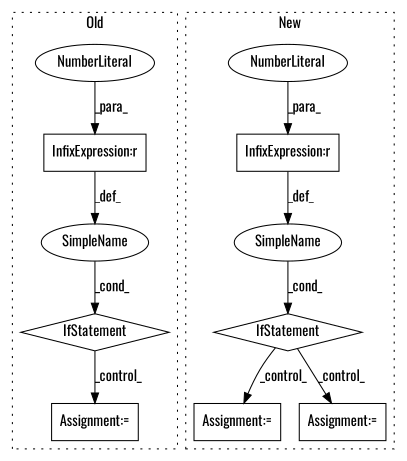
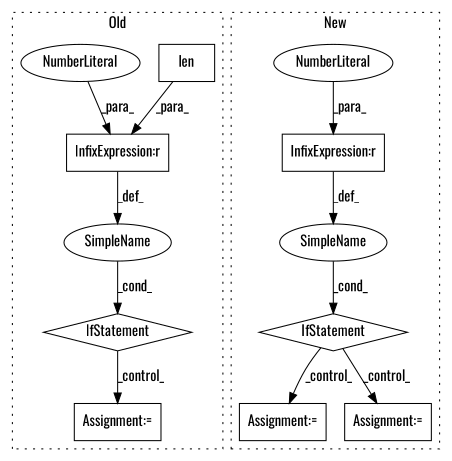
node "len": added
